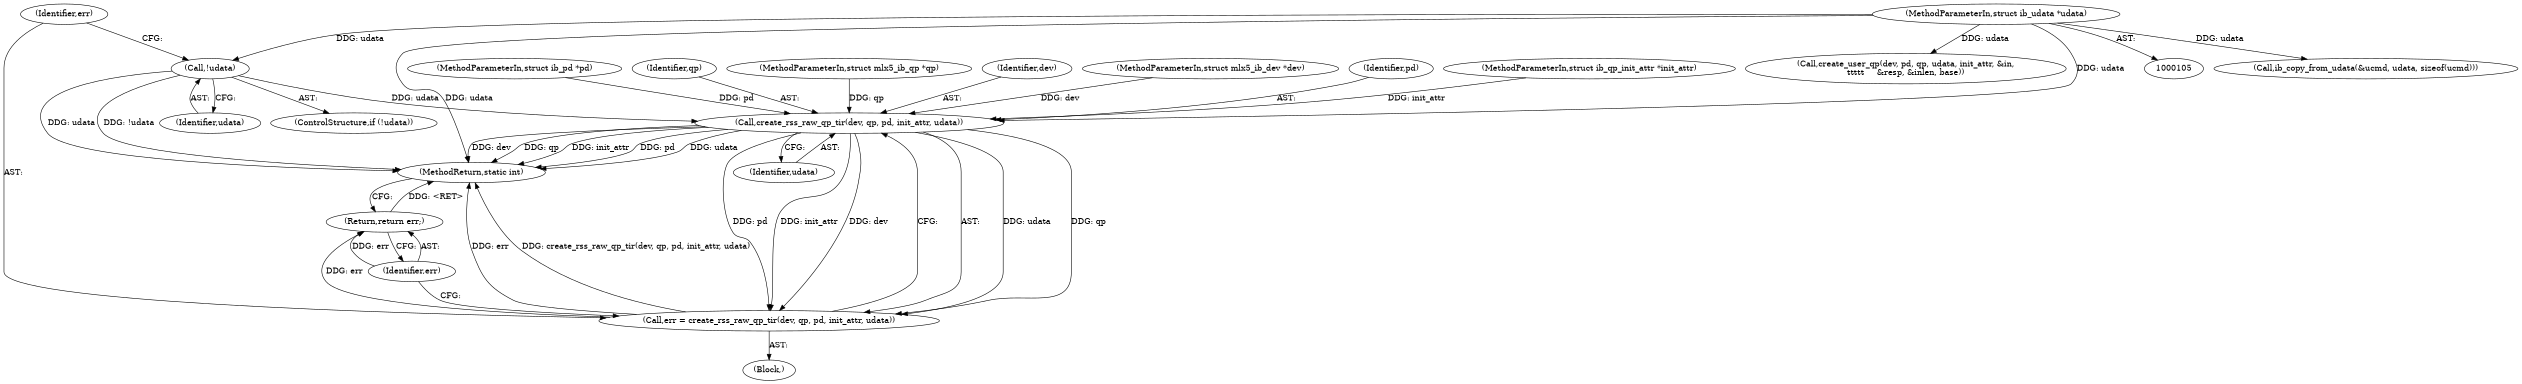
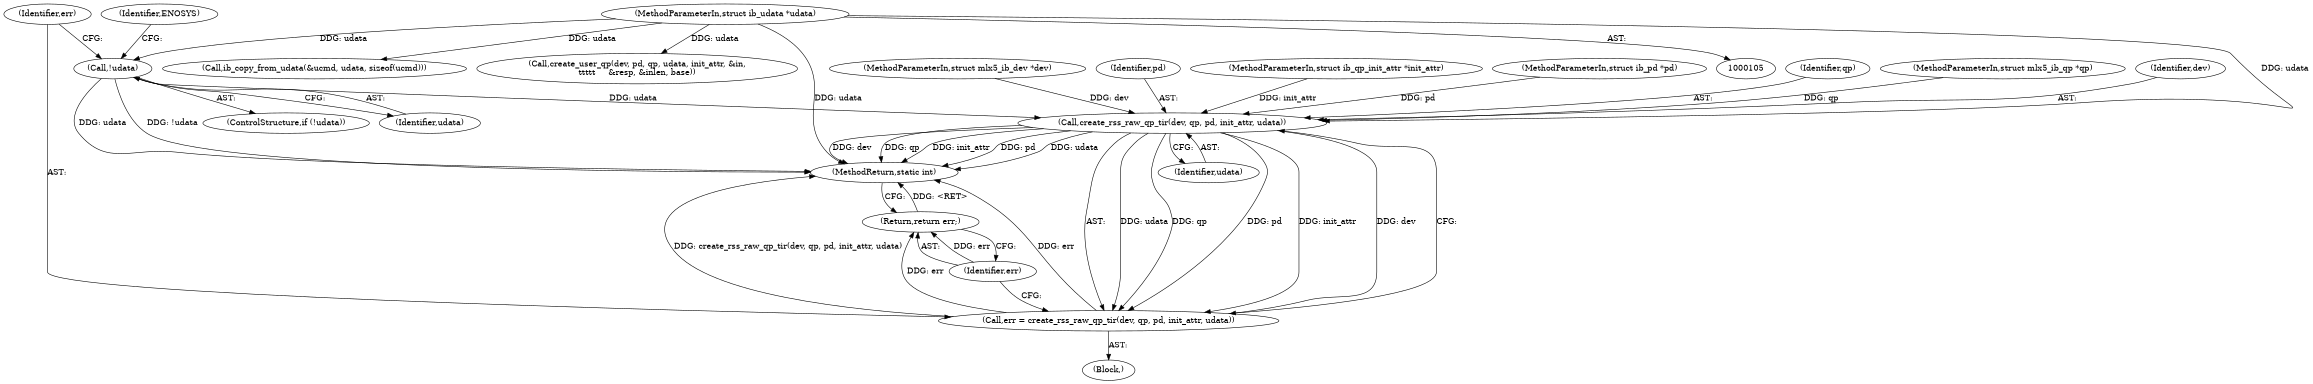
node "(Identifier,ENOSYS)": added
